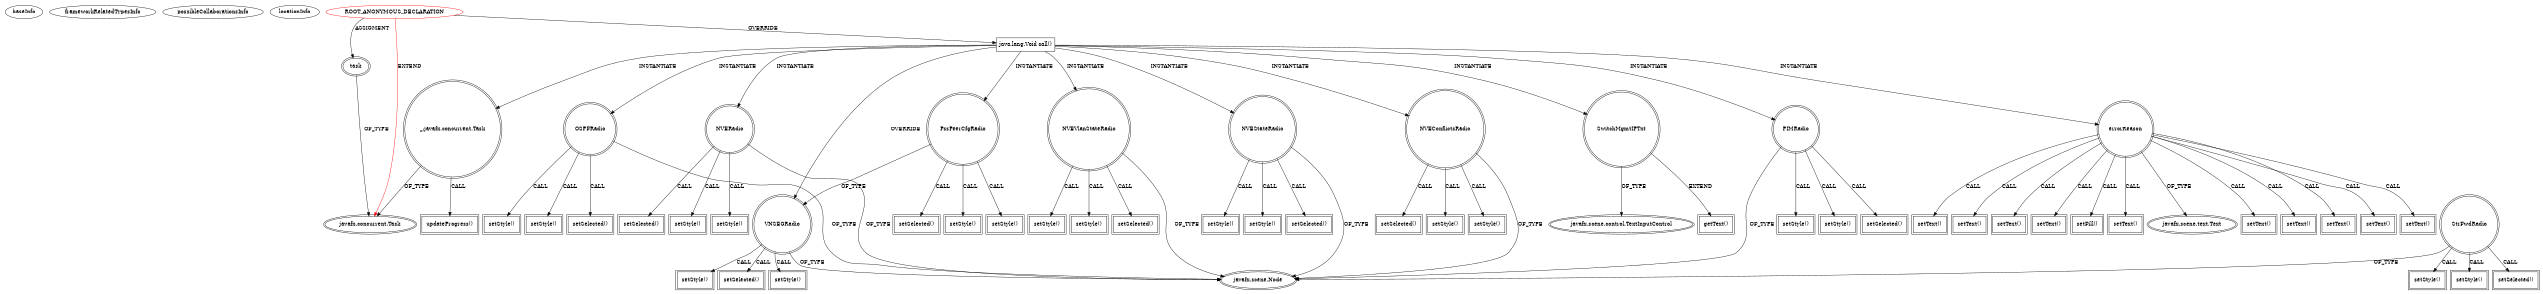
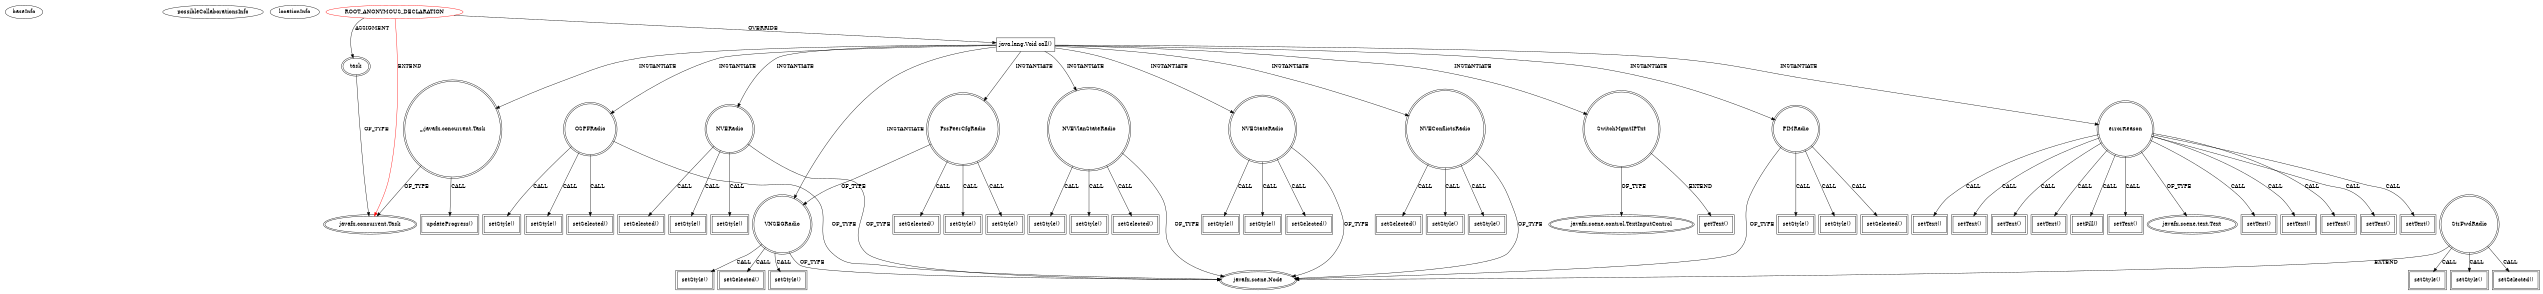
node "frameworkRelatedTypesInfo": removed
edge "java.lang.Void call()" -> "VNSEGRadio": label "OVERRIDE" -> "INSTANTIATE"
edge "StrFwdRadio" -> "javafx.scene.Node": label "OF_TYPE" -> "EXTEND"
